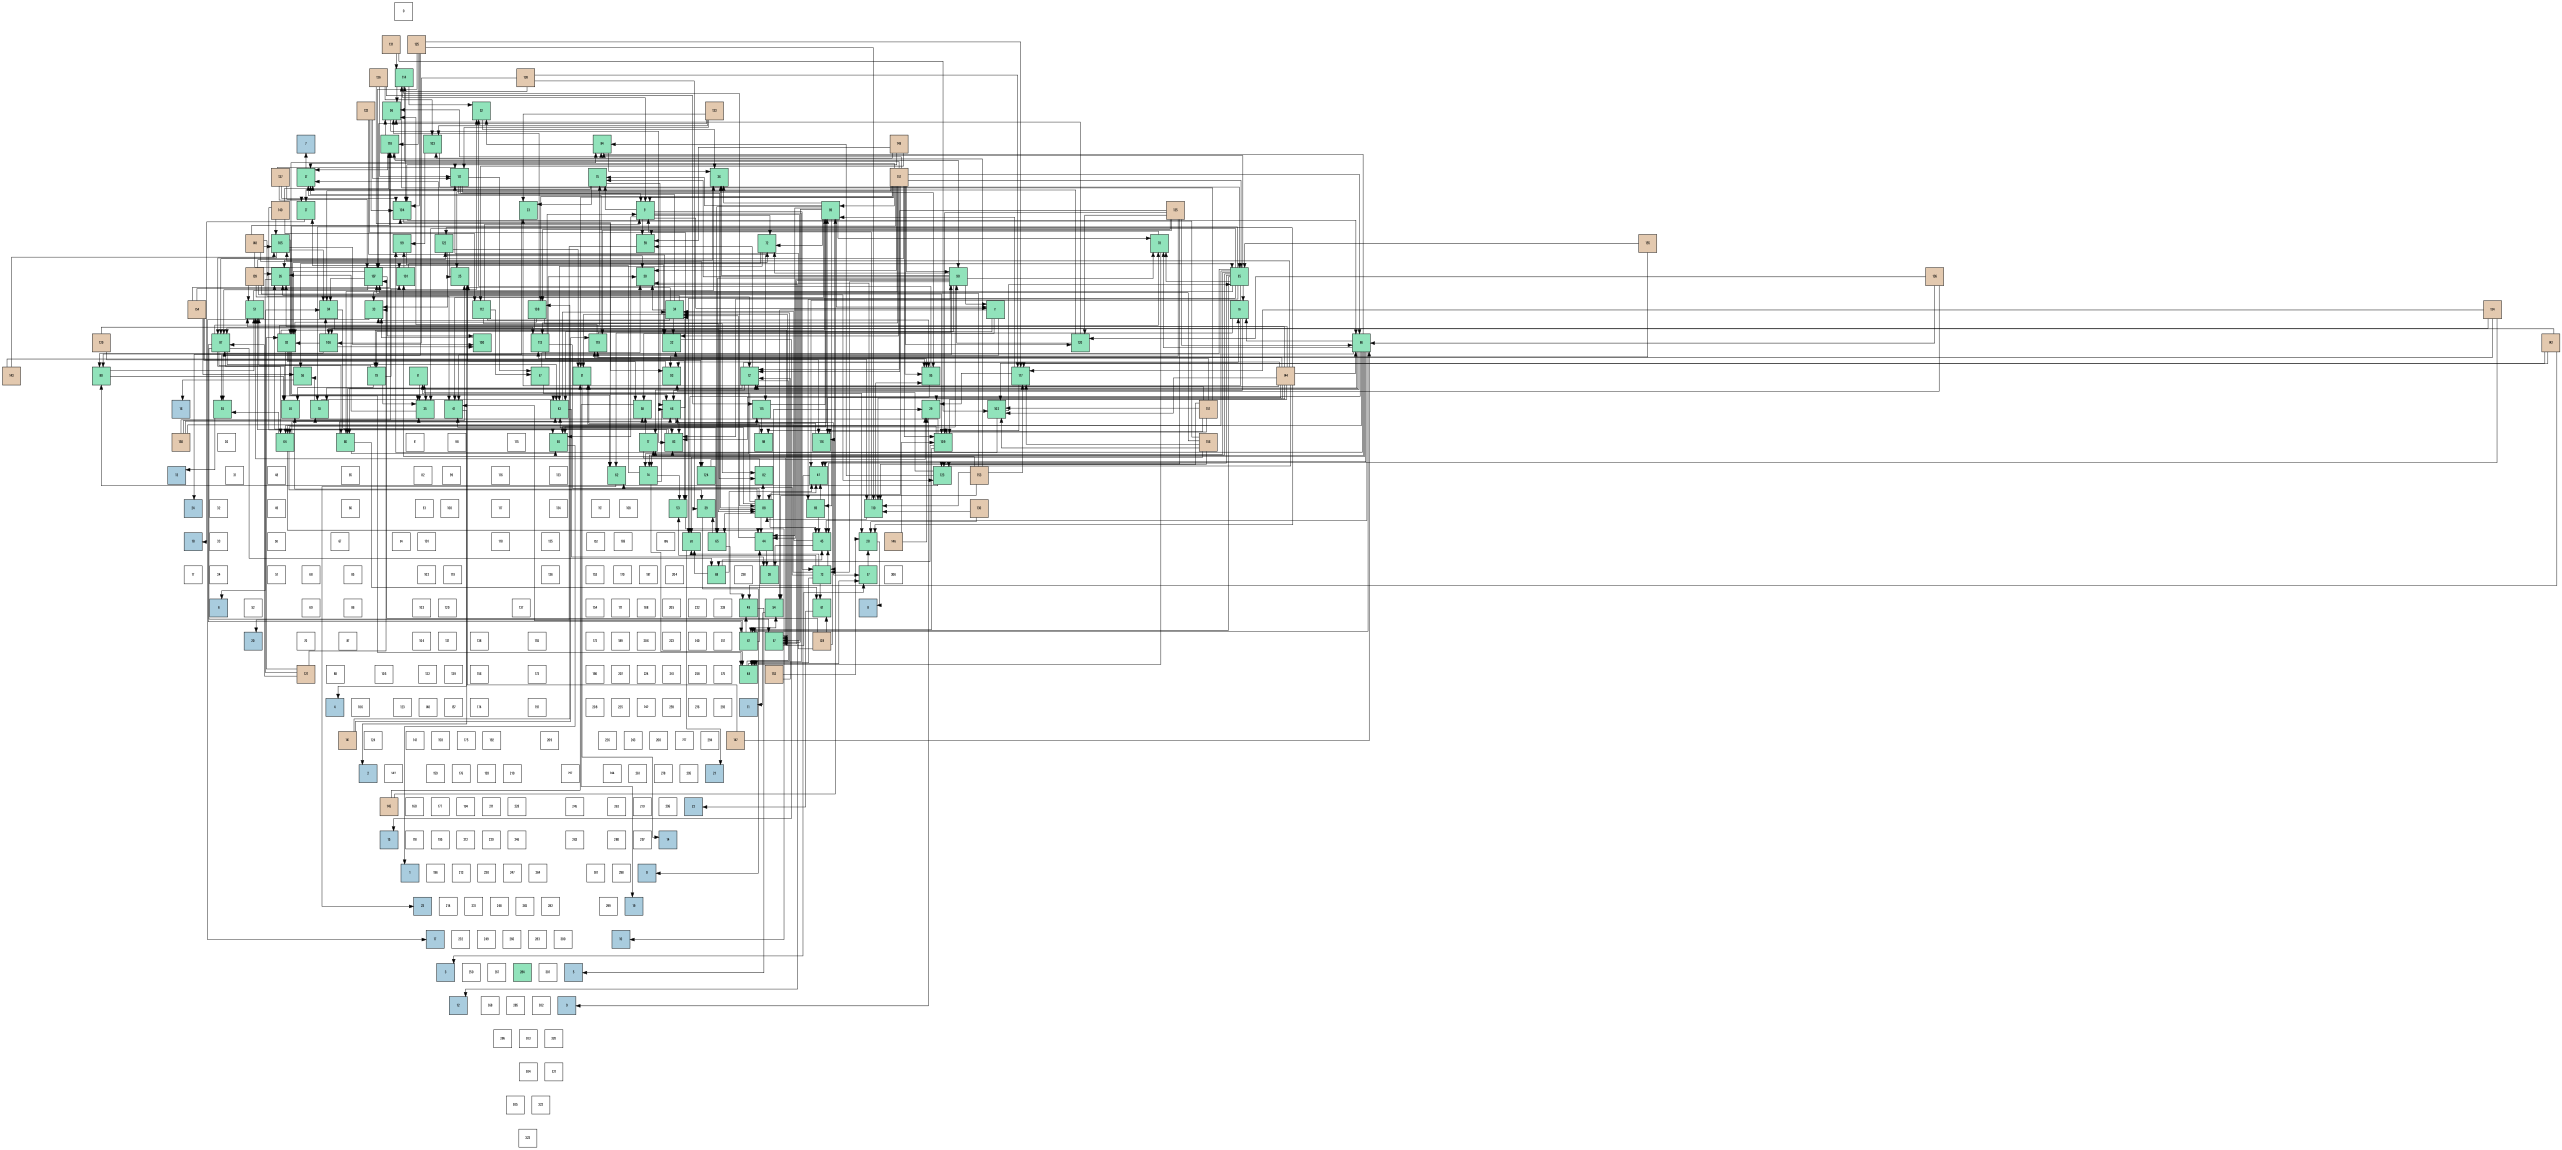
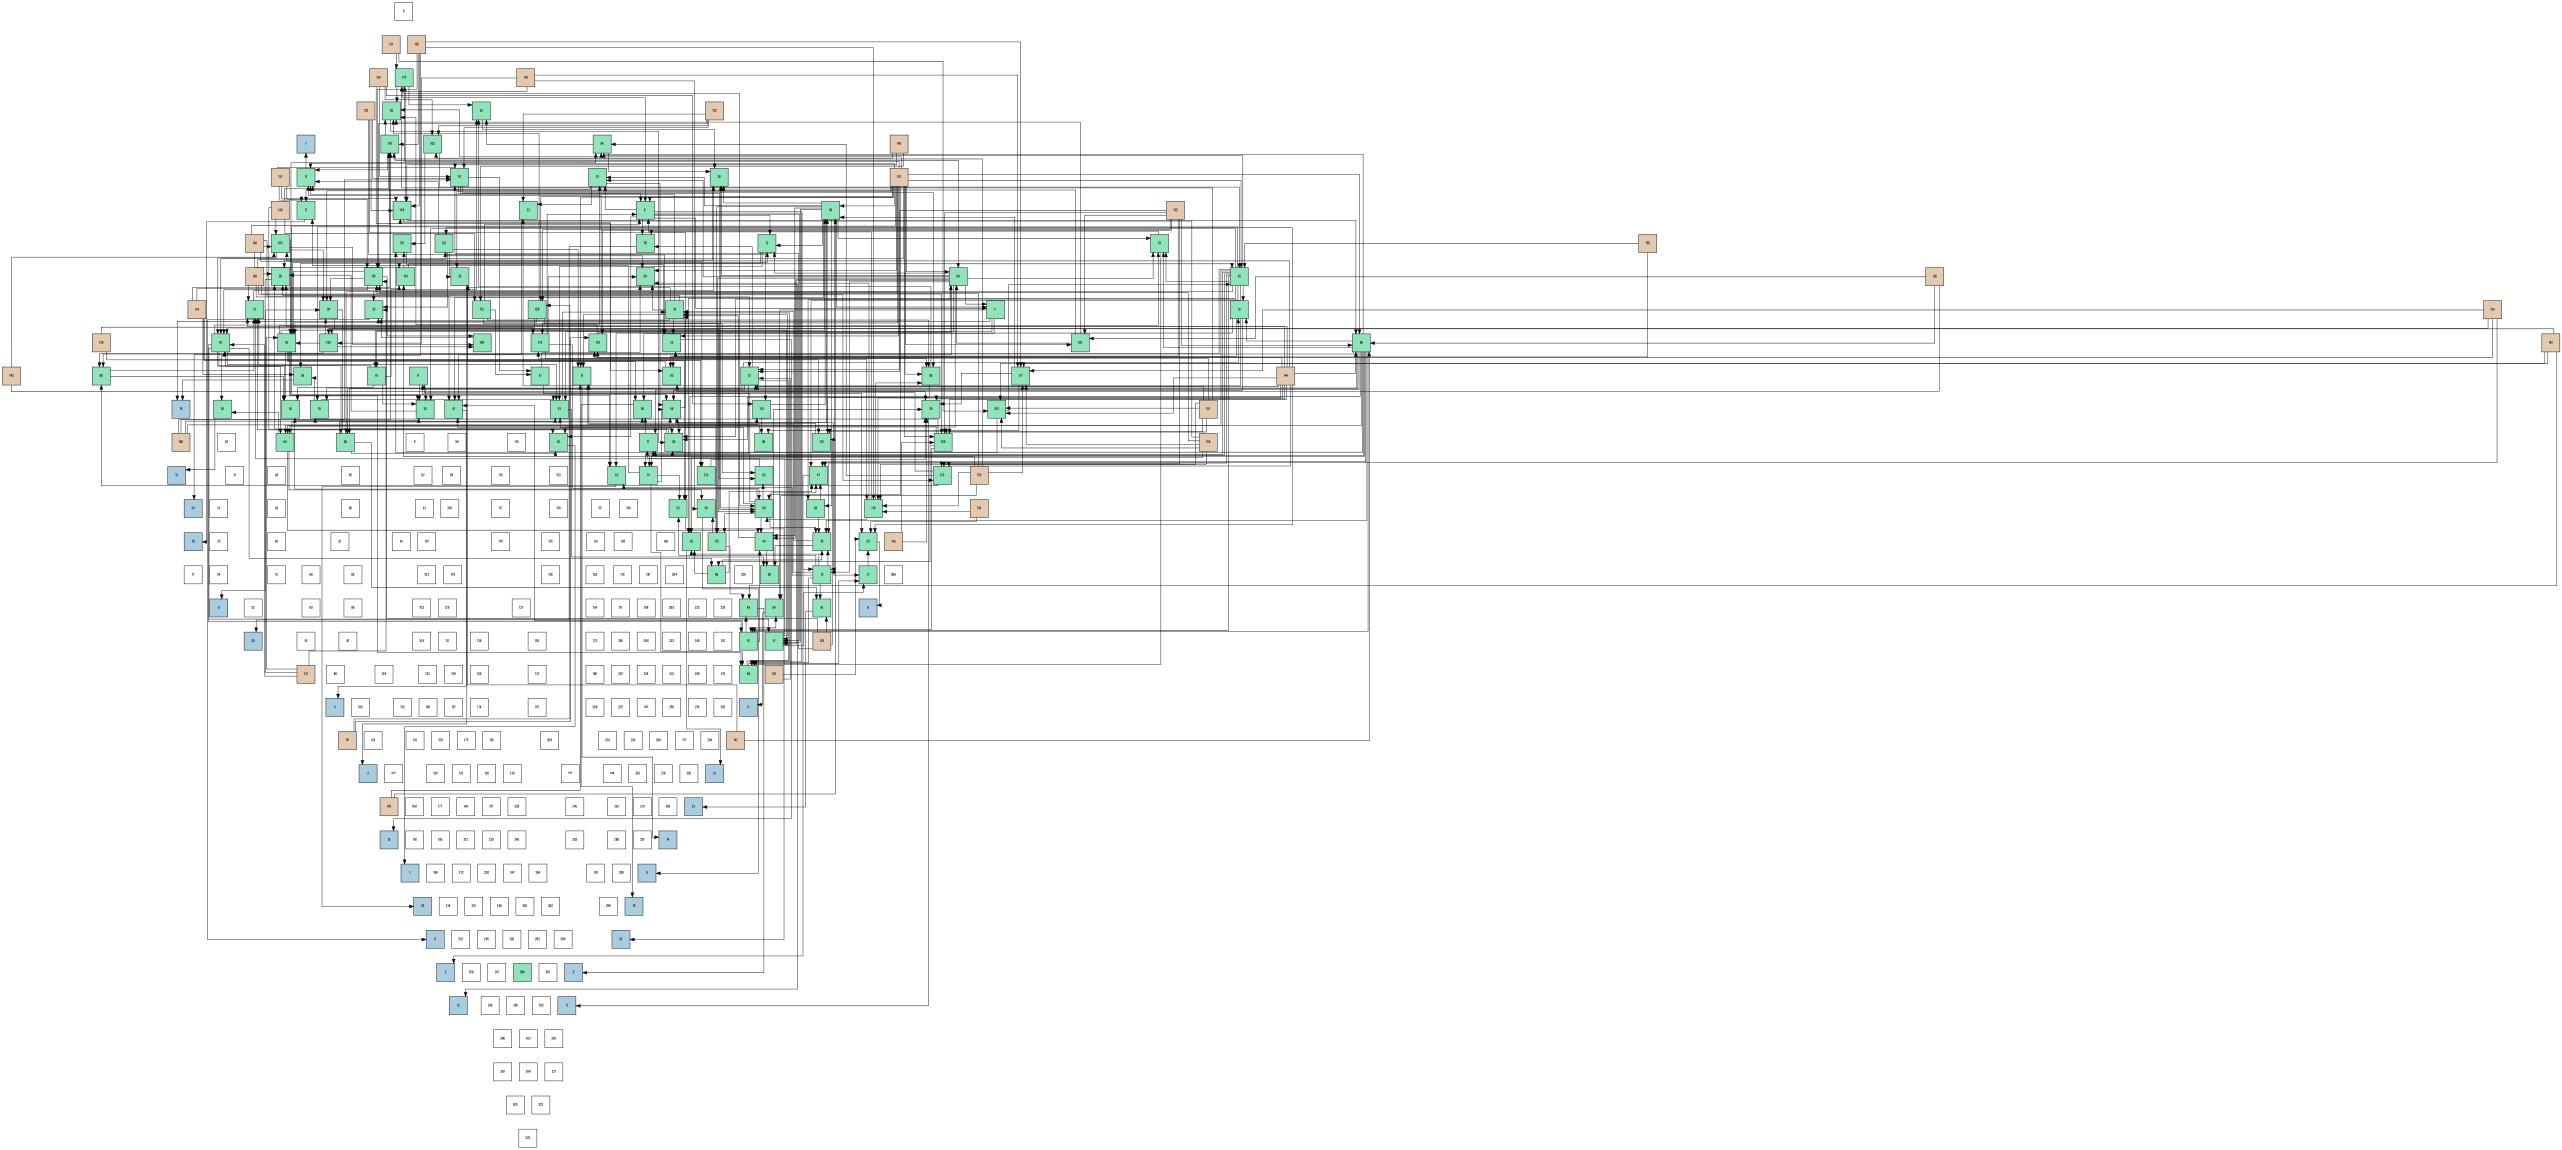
edge "149" -> "59": removed
edge "71" -> "55": now "71" -> "16"
edge "143" -> "95": now "143" -> "29"
edge "144" -> "93": now "76" -> "93"
edge "150" -> "25": now "150" -> "111"
edge "89" -> "40": removed
edge "77" -> "47": reversed
node "287": added
